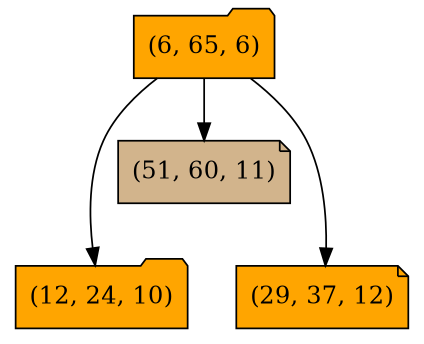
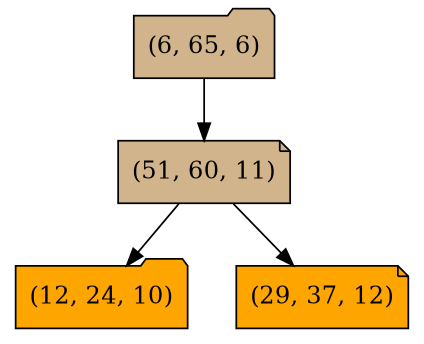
node "(6, 65, 6)": fillcolor orange -> tan
edge "(6, 65, 6)" -> "(12, 24, 10)": now "(51, 60, 11)" -> "(12, 24, 10)"
edge "(6, 65, 6)" -> "(29, 37, 12)": now "(51, 60, 11)" -> "(29, 37, 12)"
